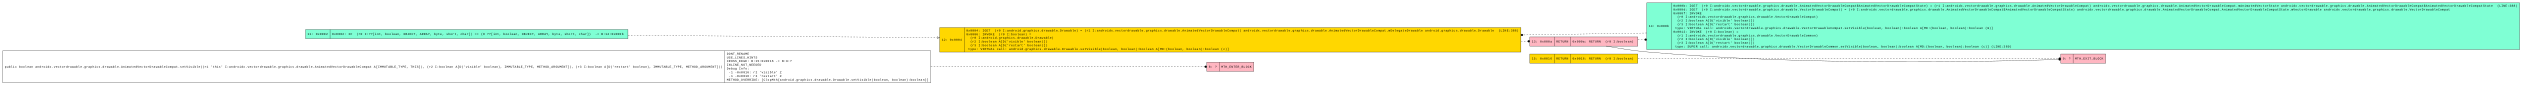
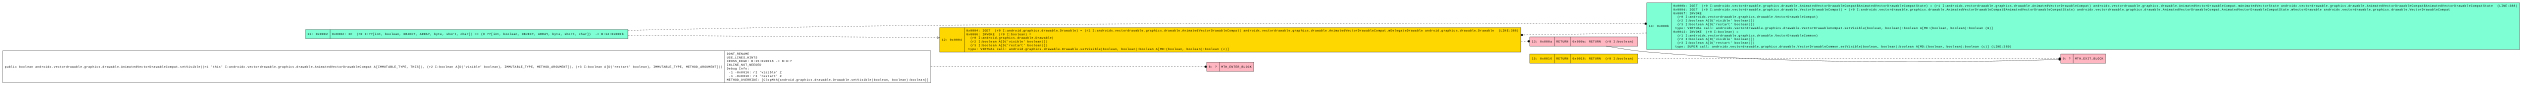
edge "13: 0x000a" -> "14: 0x000b": now "11: 0x0002" -> "14: 0x000b"
